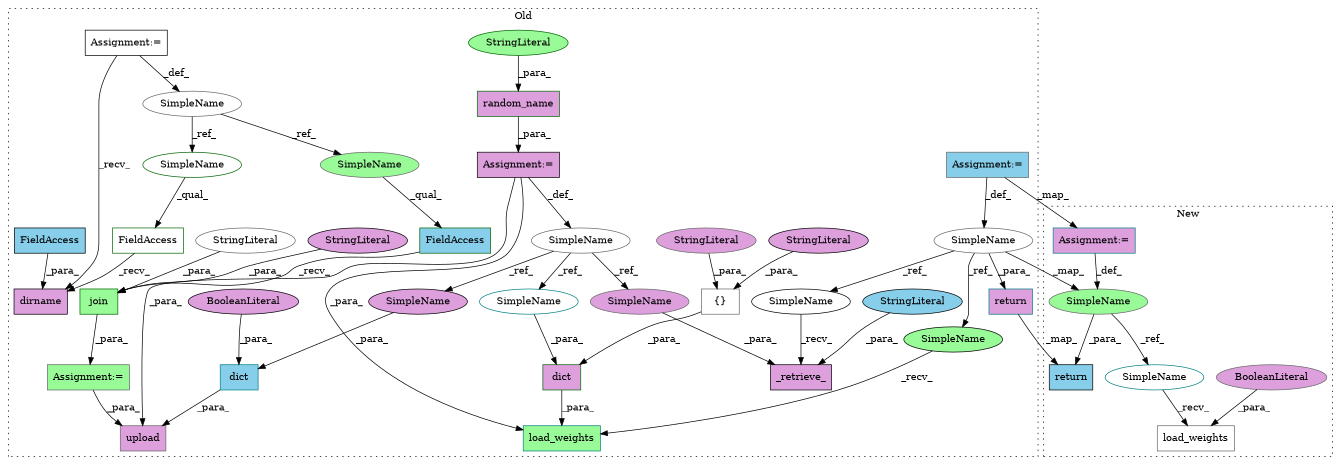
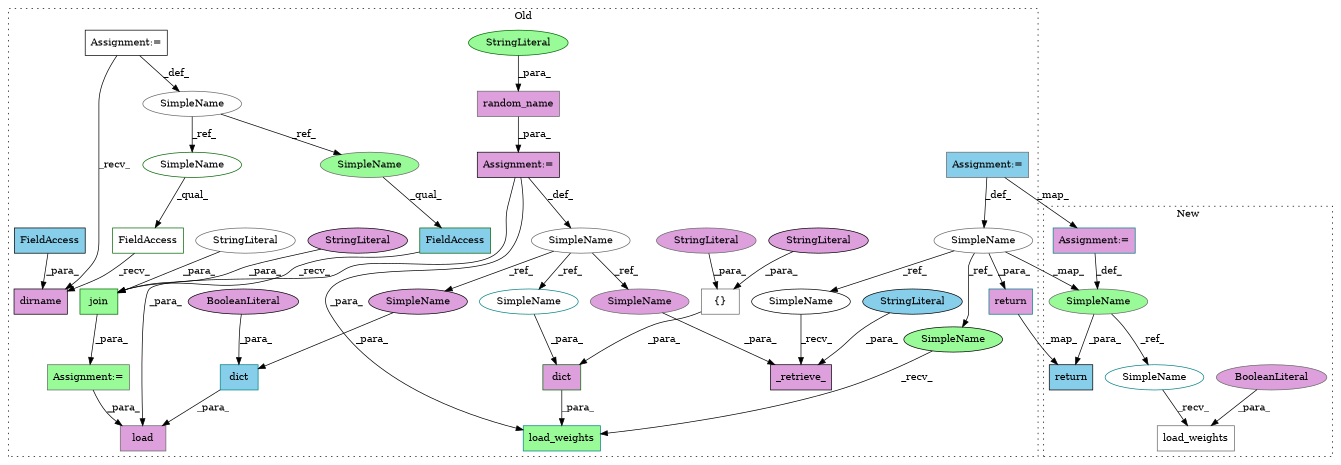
node "random_name": color darkgreen -> gray40
node "upload": label "upload" -> "load"
